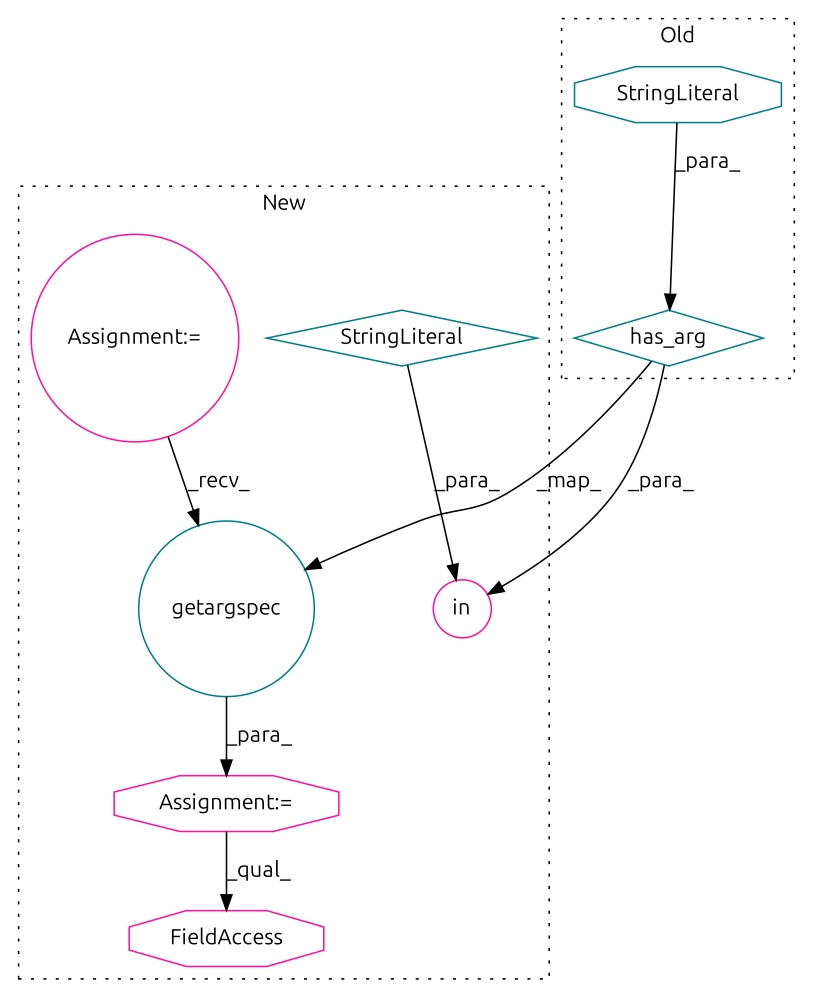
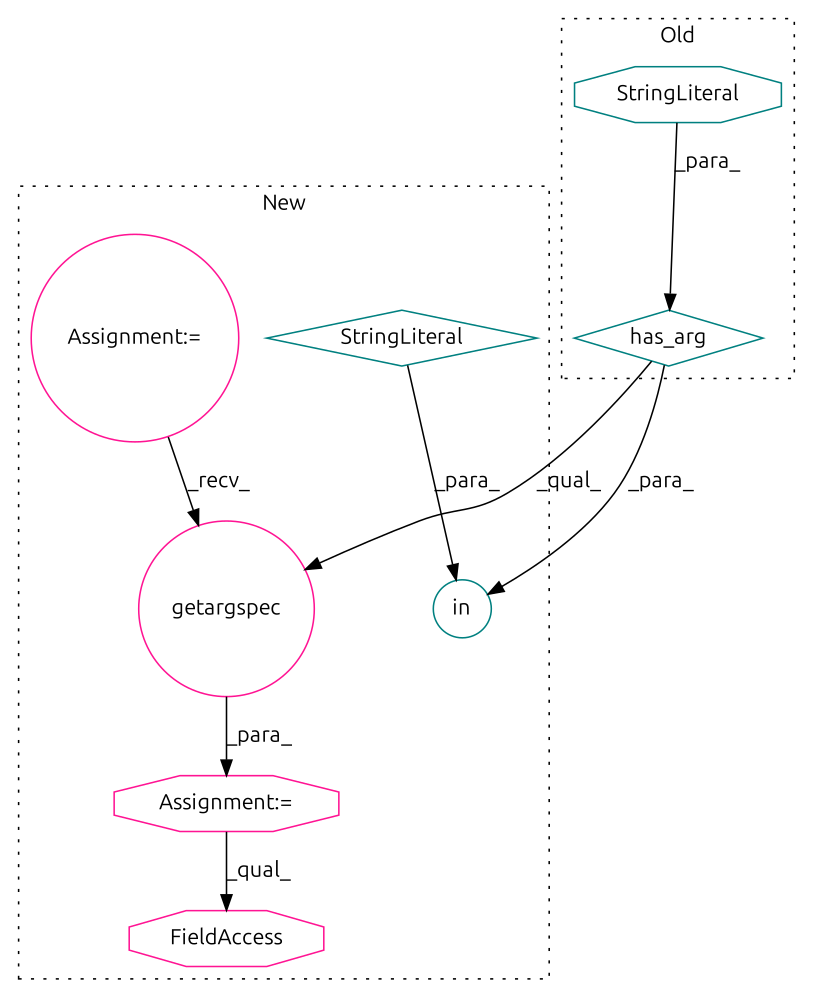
edge "has_arg" -> "getargspec": label "_map_" -> "_qual_"
node "getargspec": color teal -> deeppink
node "in": color deeppink -> teal
